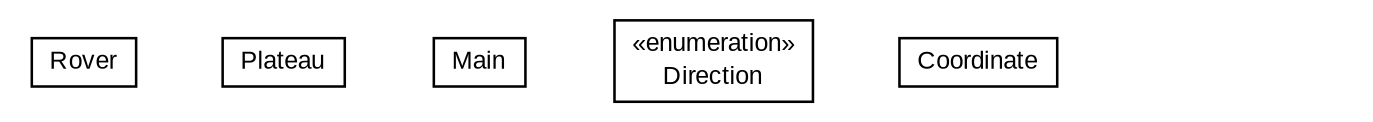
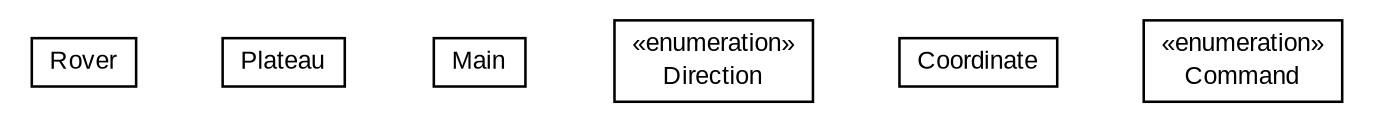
node "Command": added
